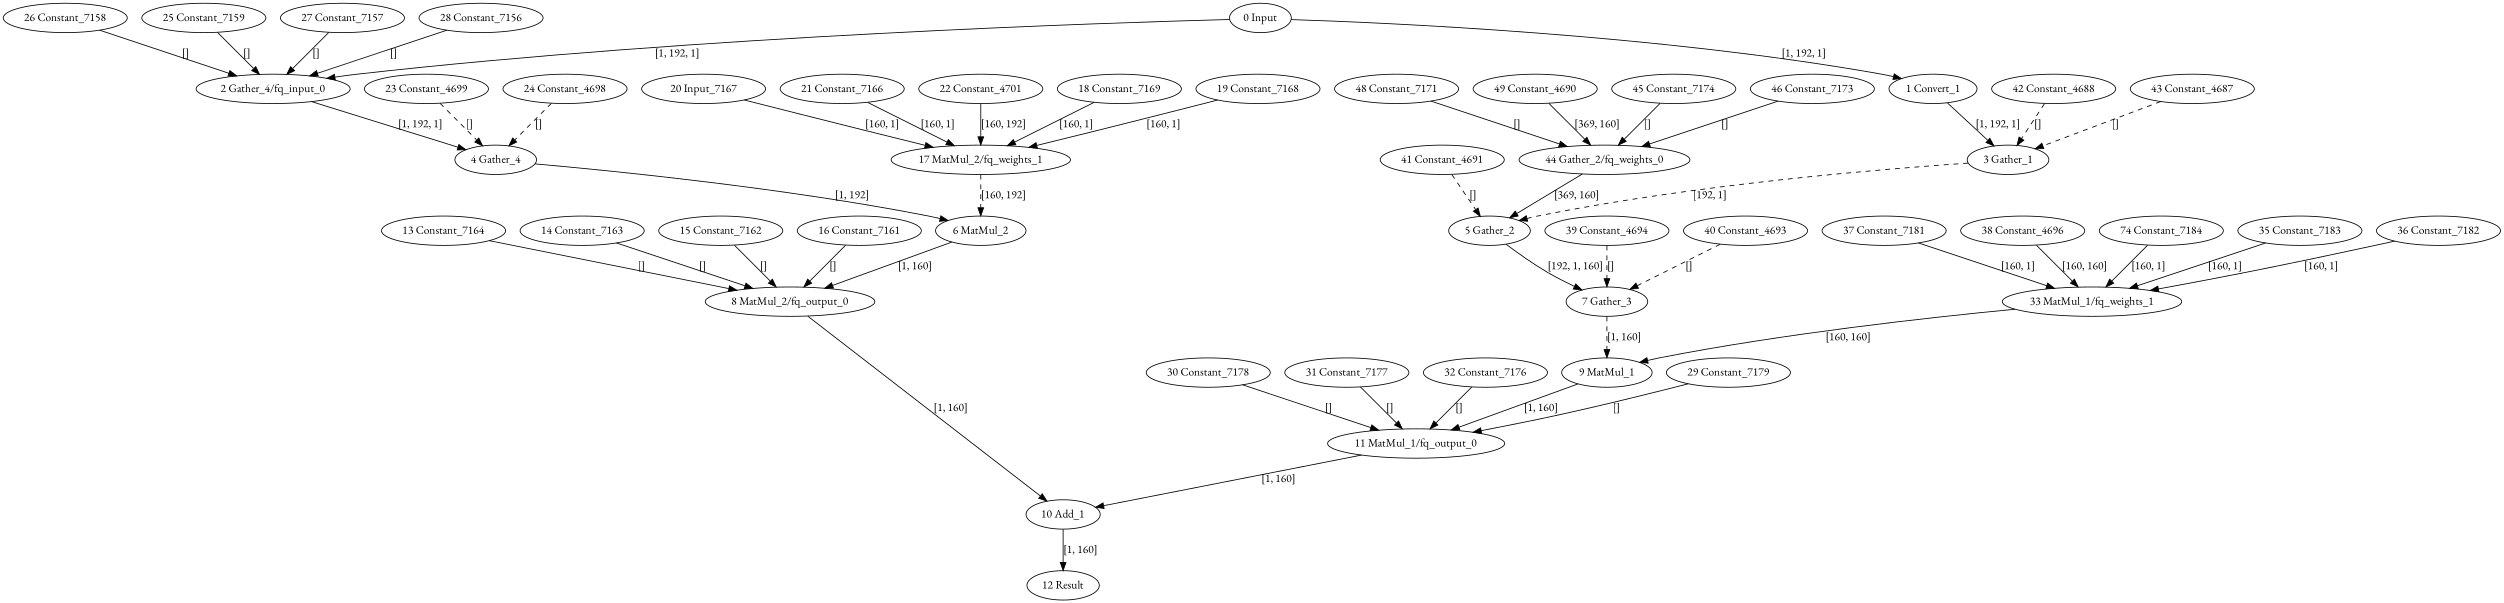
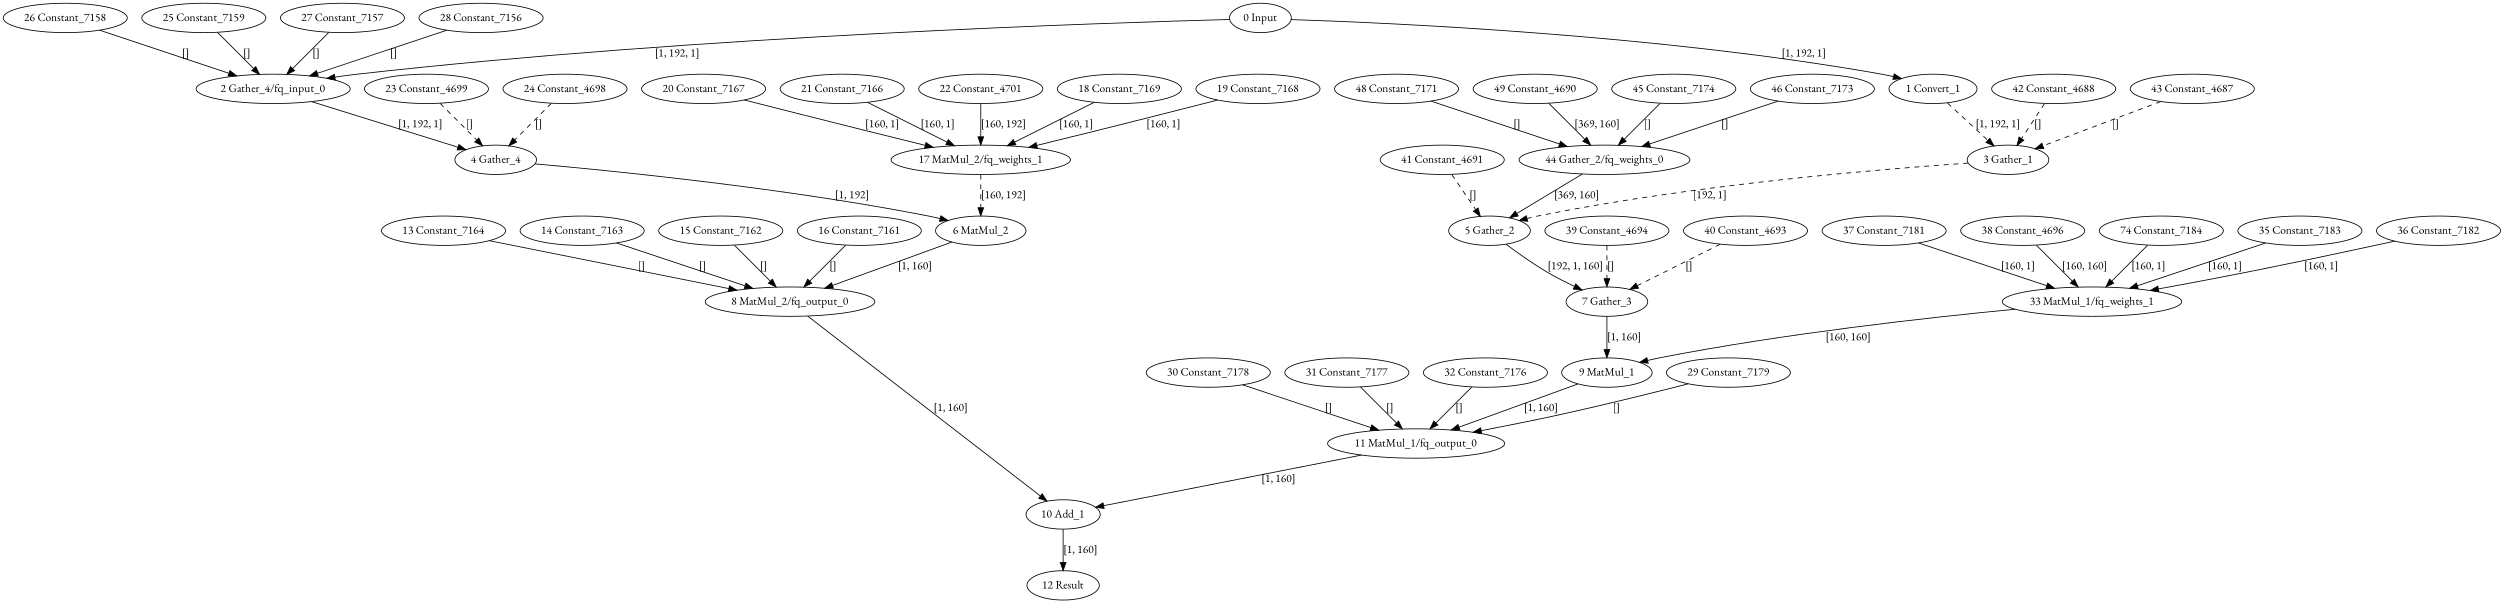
node "20 Input_7167": label "20 Input_7167" -> "20 Constant_7167"
edge "1 Convert_1" -> "3 Gather_1": style solid -> dashed
edge "7 Gather_3" -> "9 MatMul_1": style dashed -> solid
